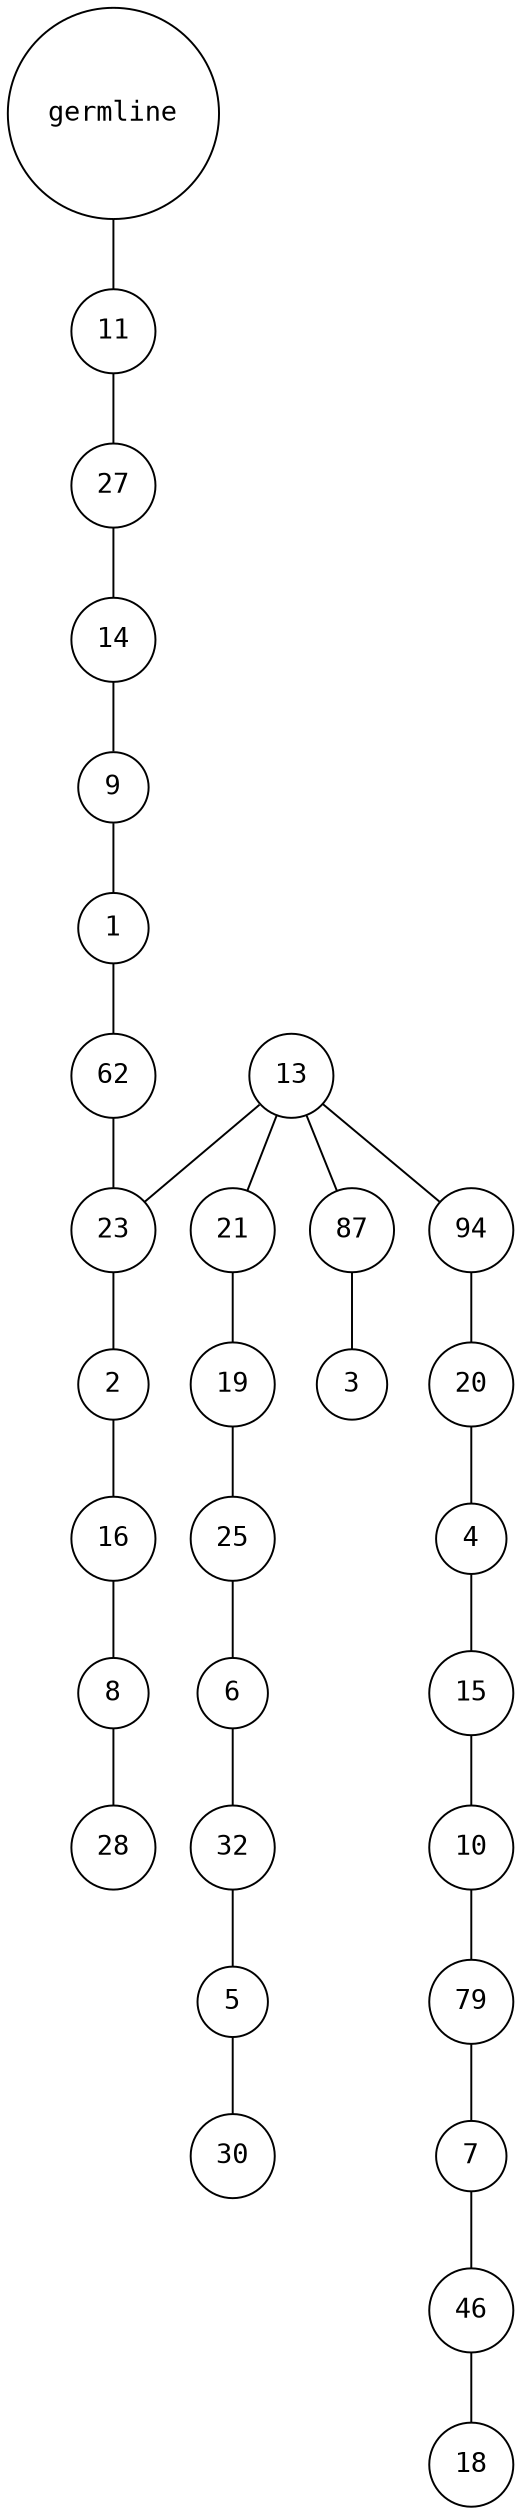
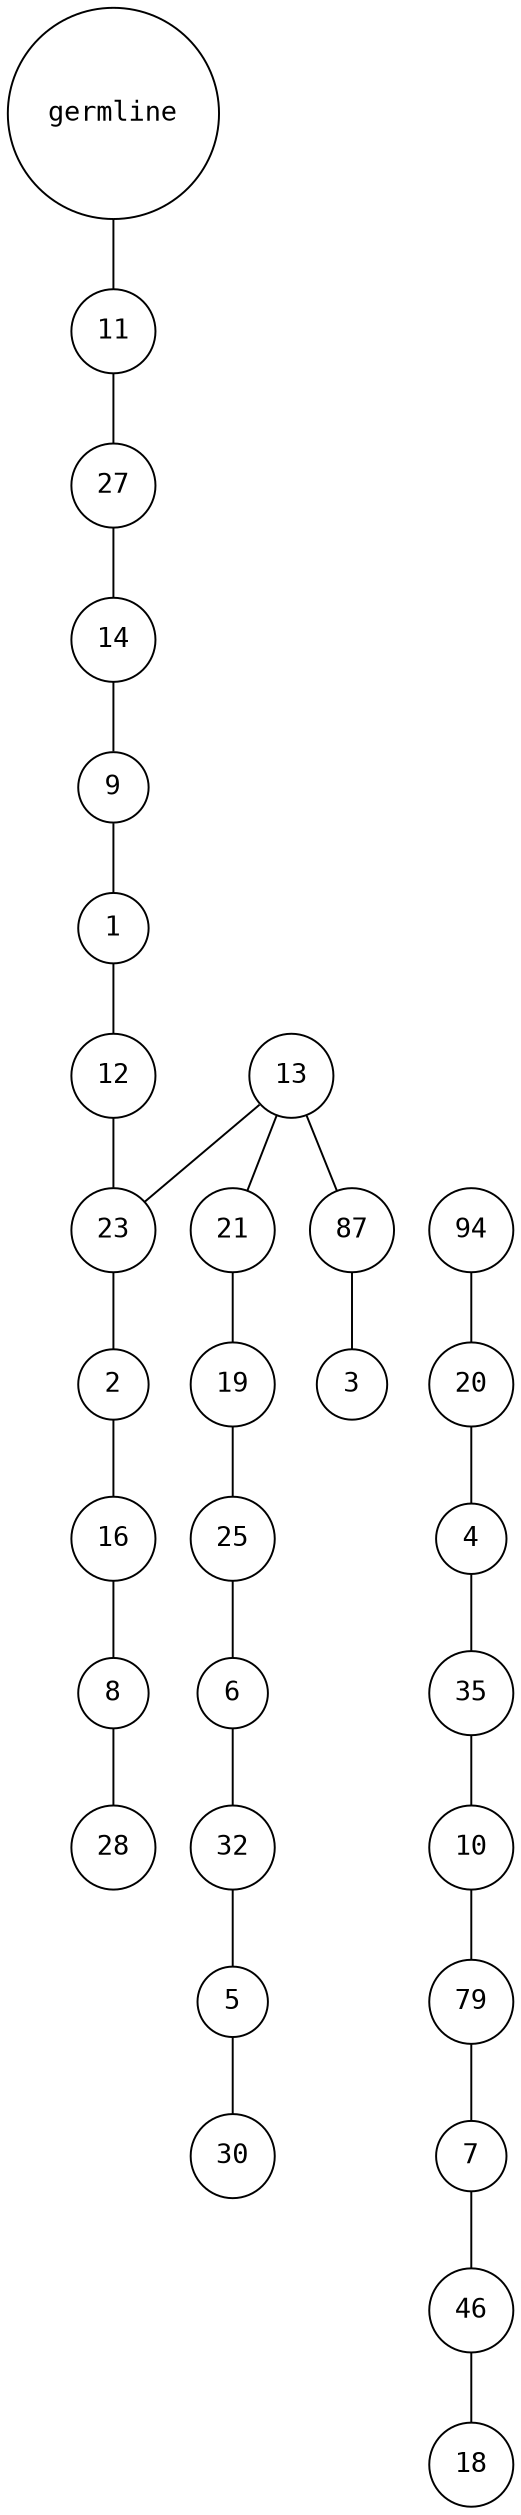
node "62": label "62" -> "12"
edge "13" -- "94": removed
node "15": label "15" -> "35"
